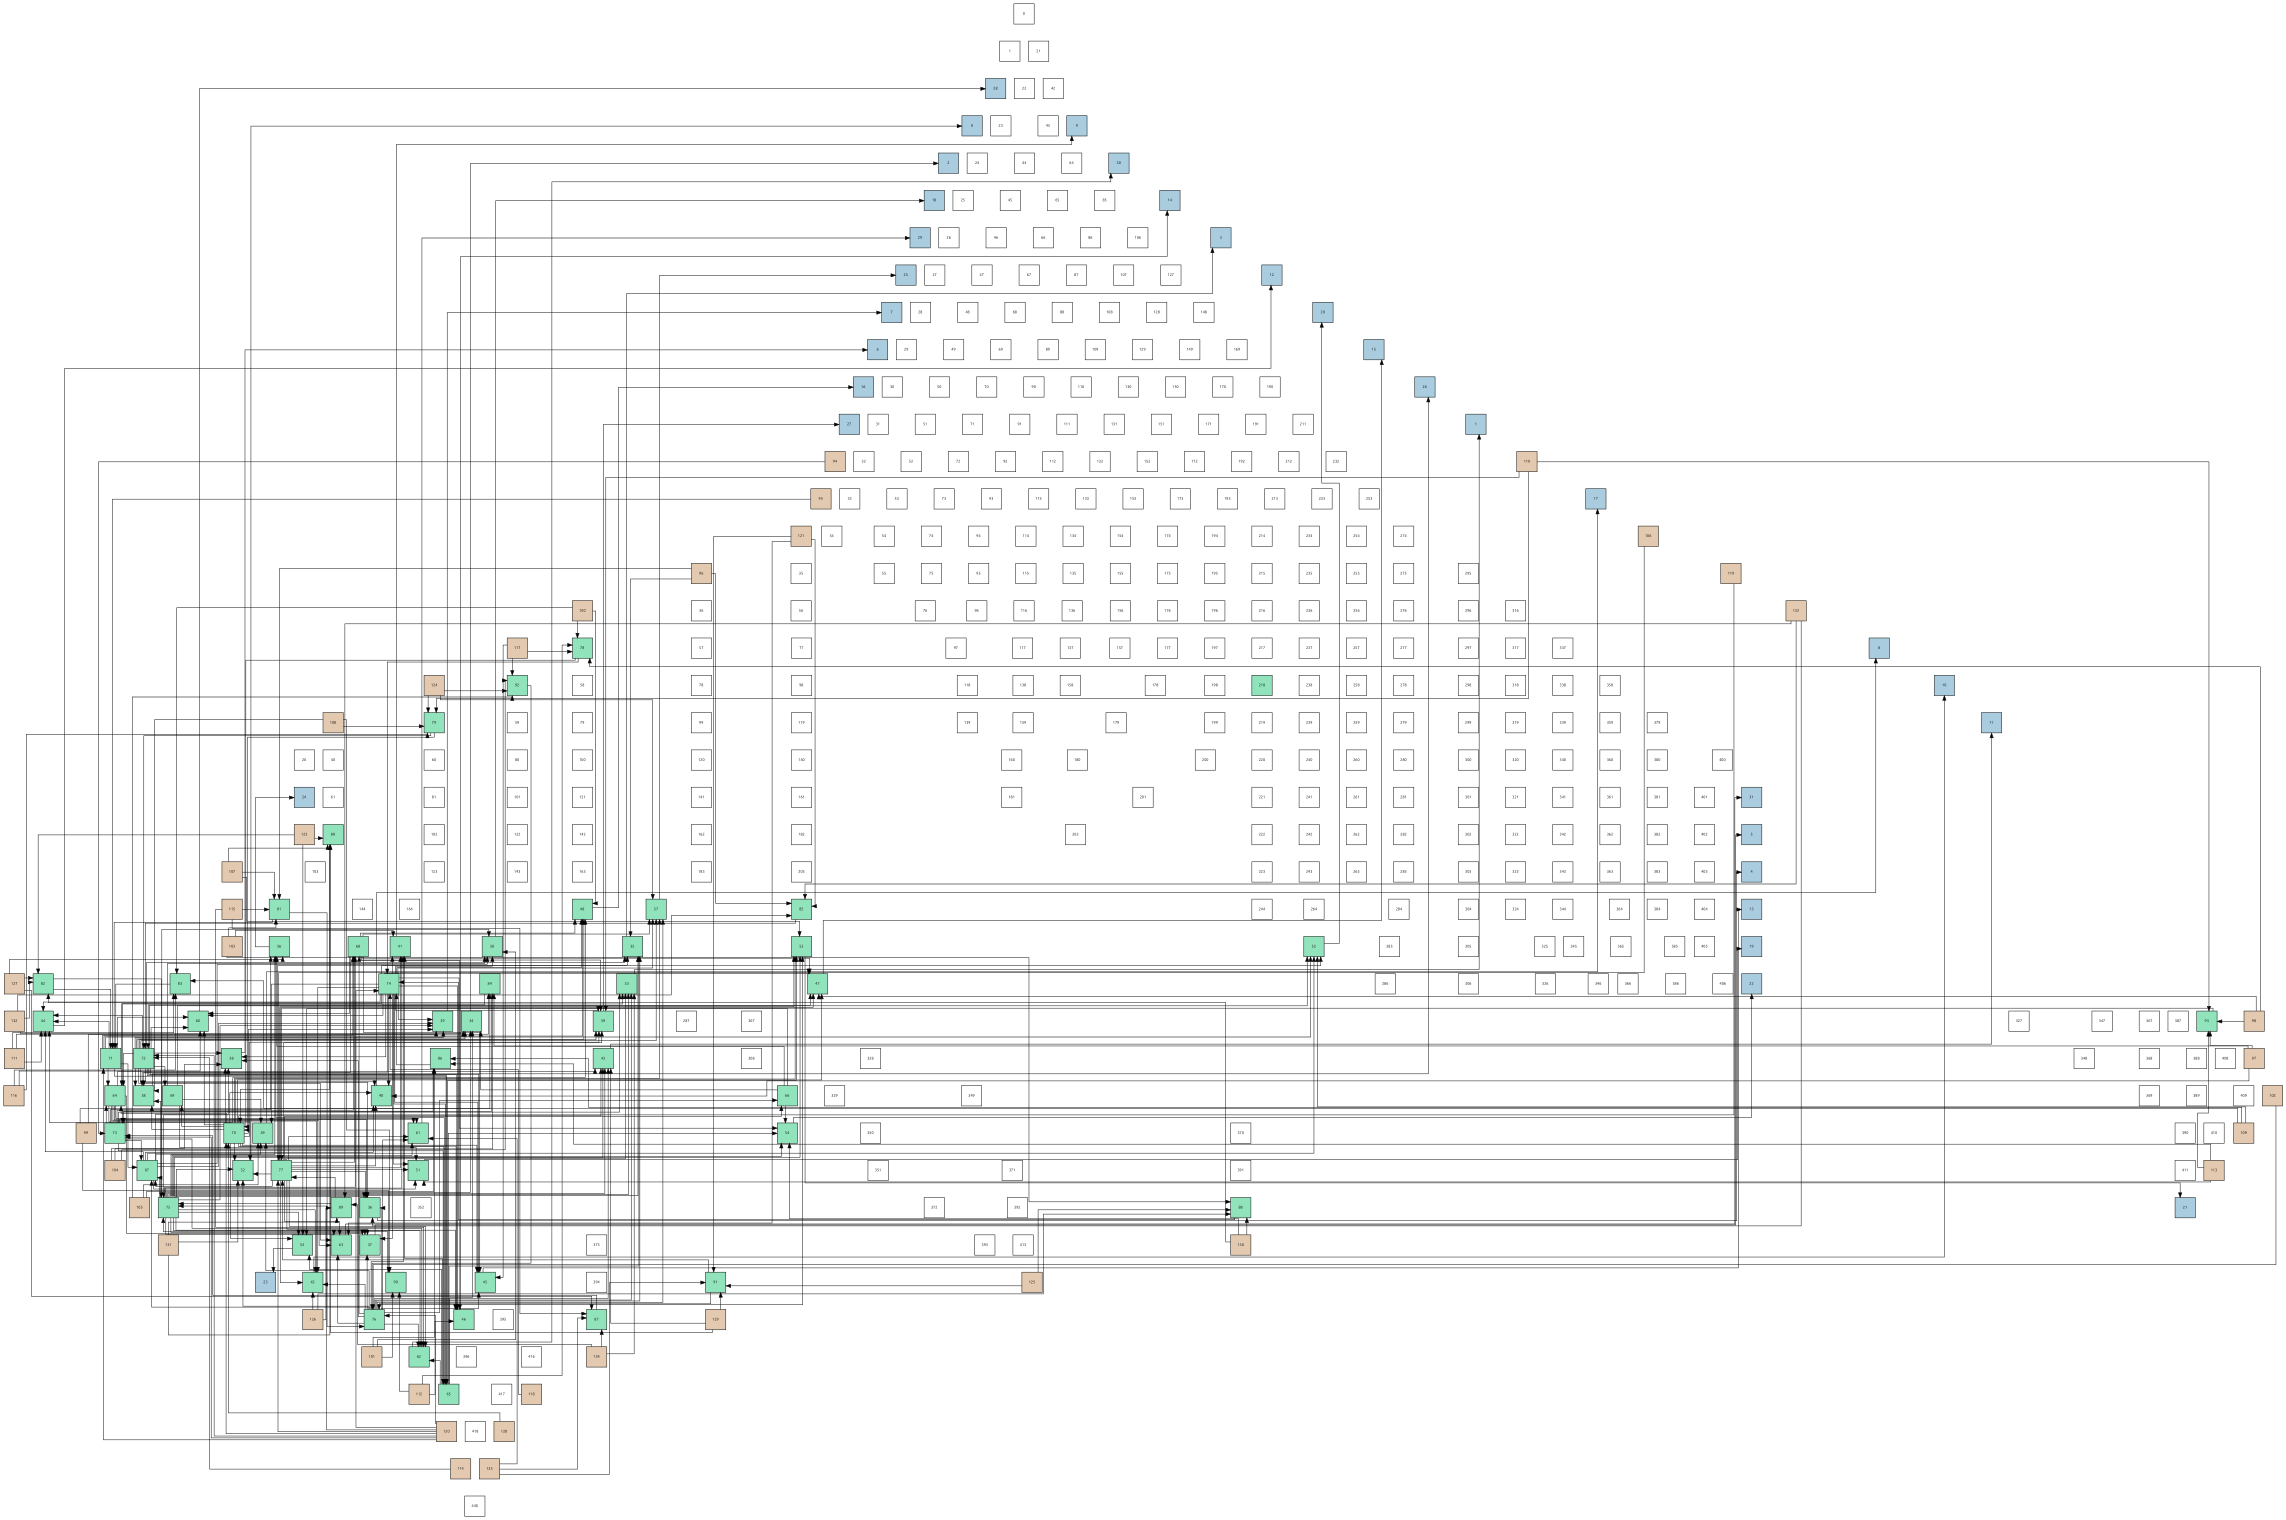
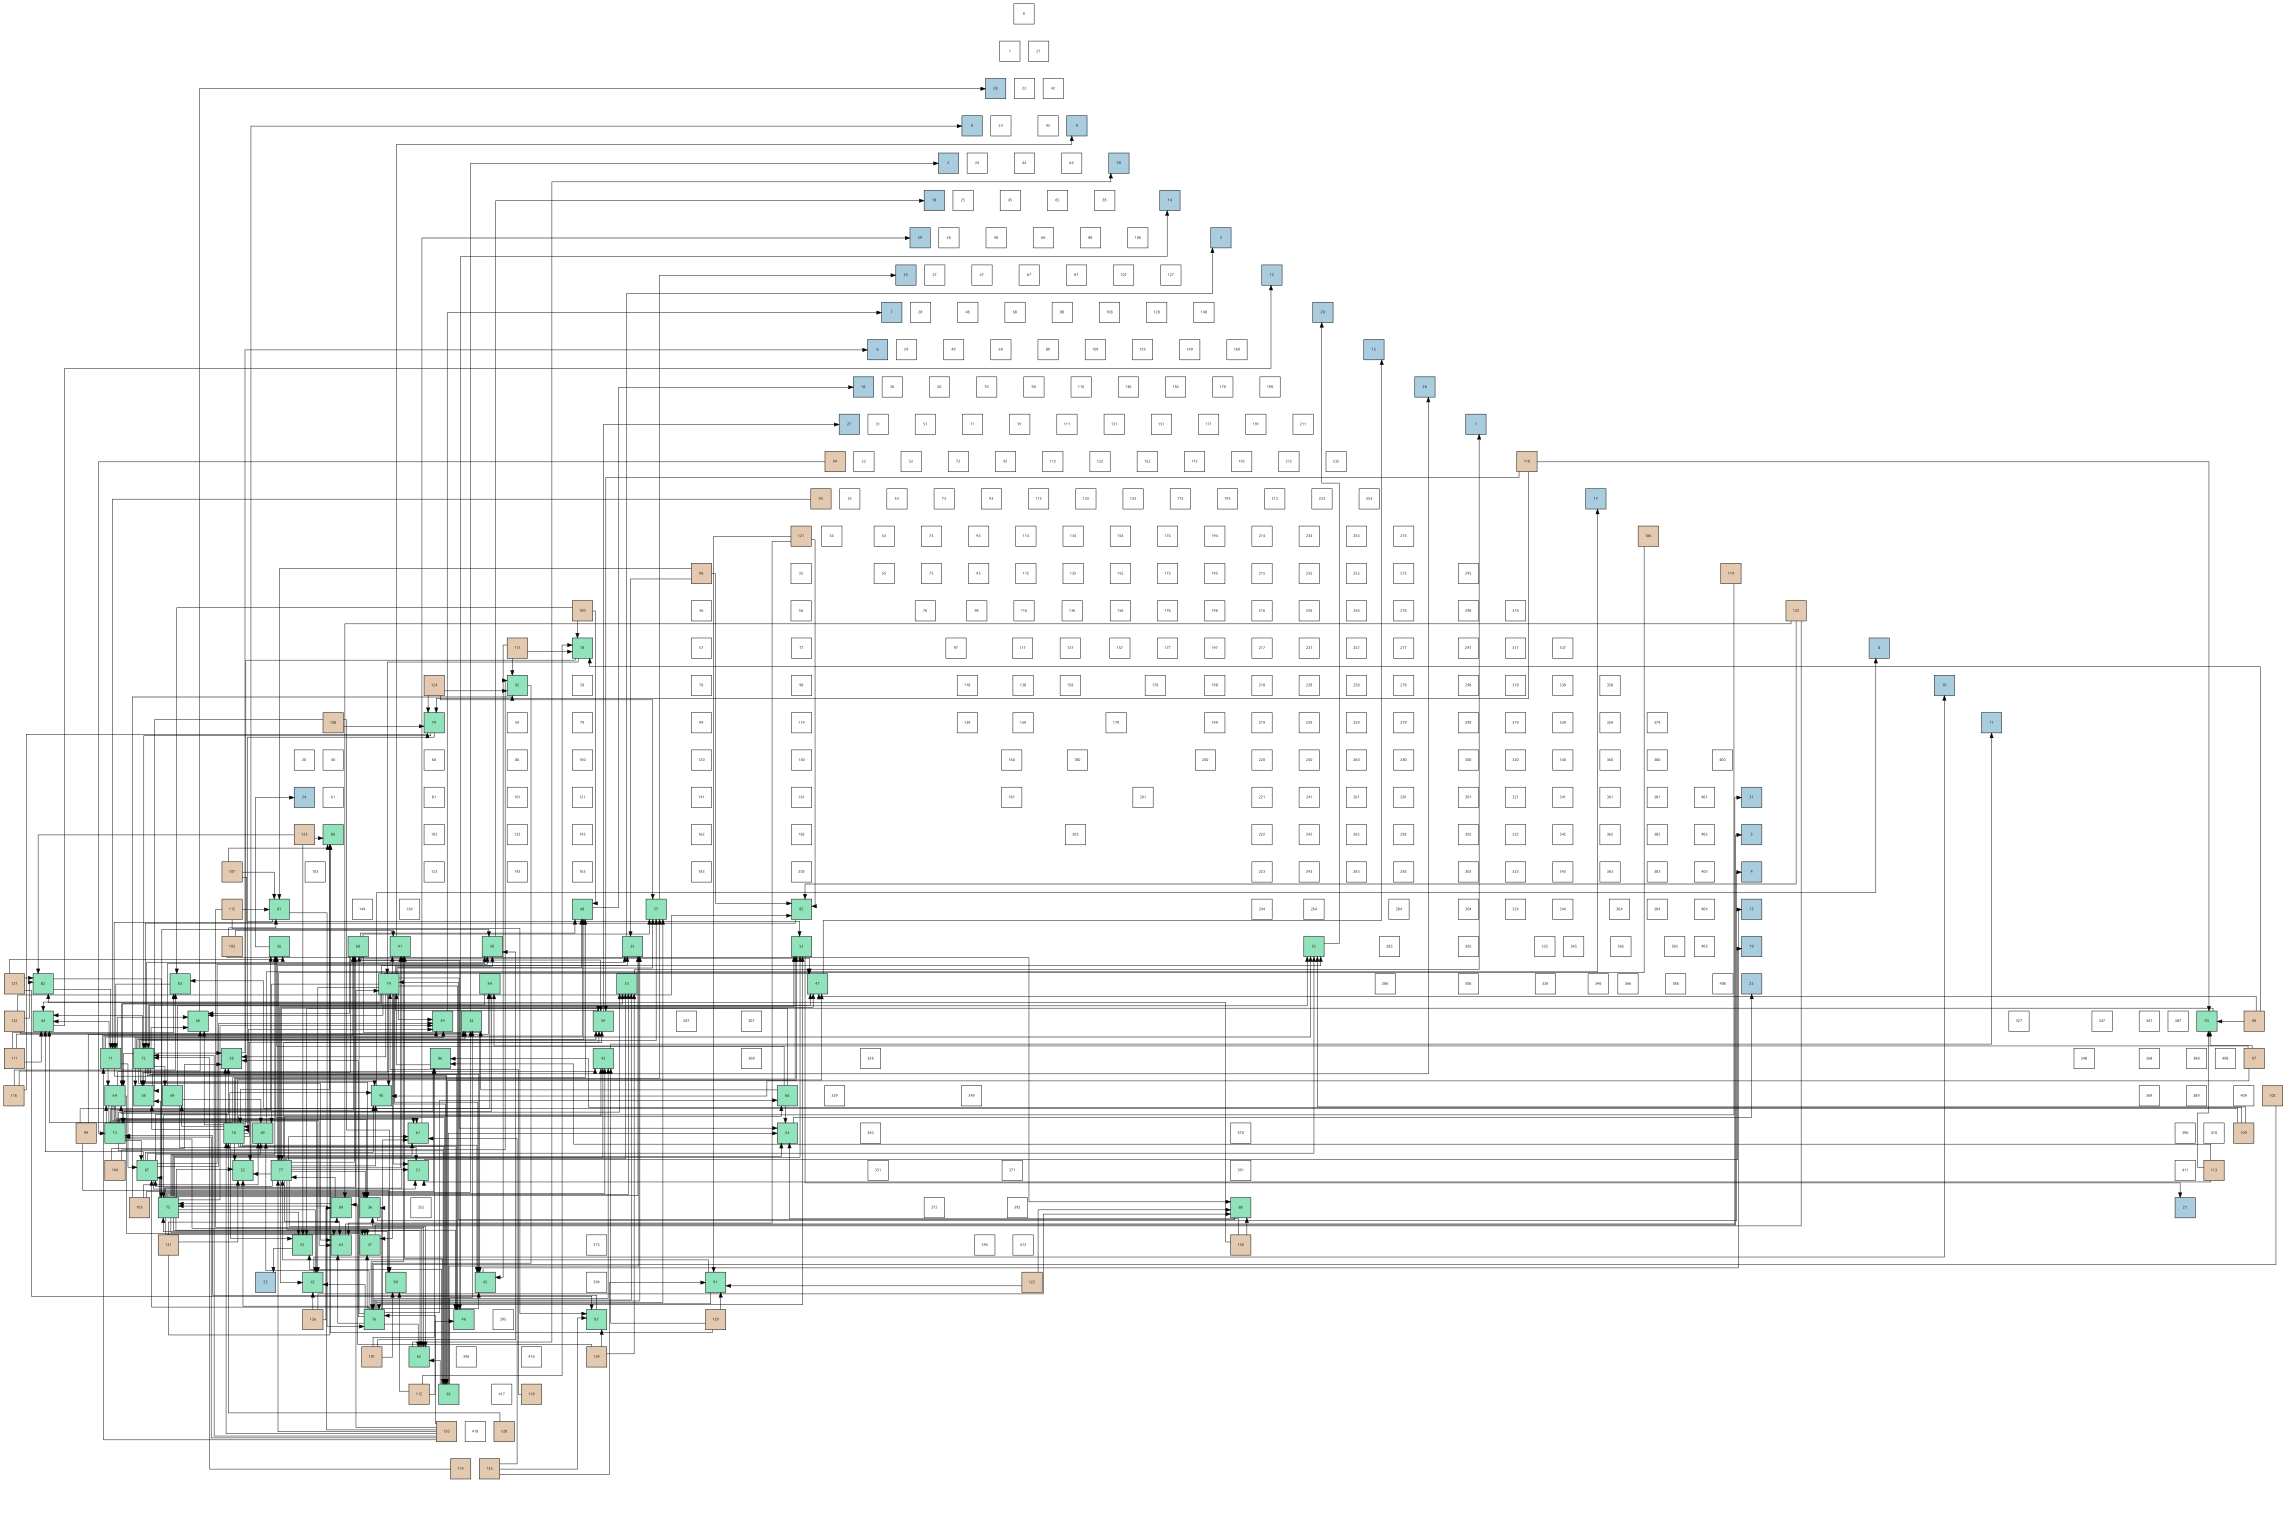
node "218": fillcolor #91e3bb -> #ffffff
edge "104" -> "84": removed
node "440": removed
